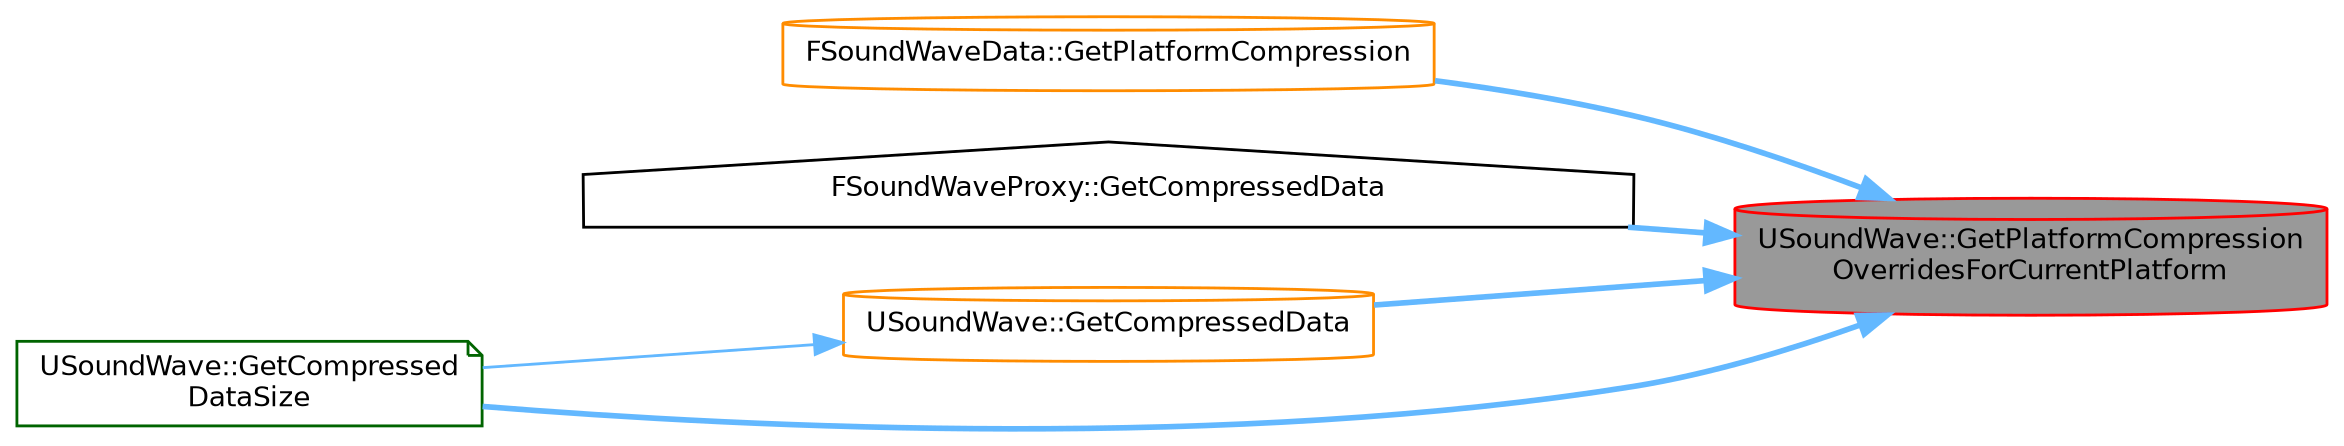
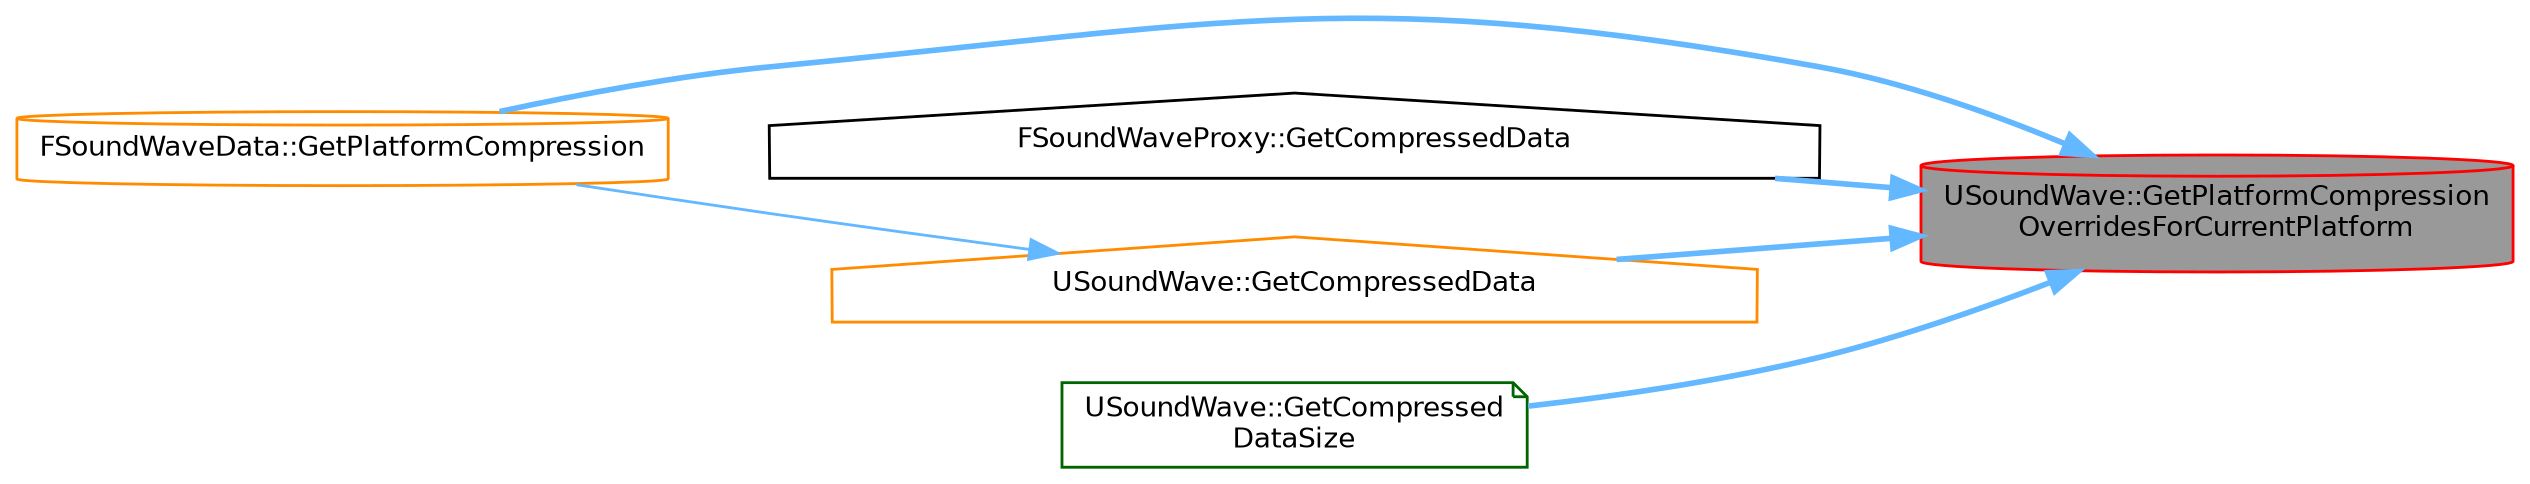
node "USoundWave::GetCompressedData": shape cylinder -> house
edge "USoundWave::GetCompressed DataSize" -> "USoundWave::GetCompressedData": now "FSoundWaveData::GetPlatformCompression" -> "USoundWave::GetCompressedData"
